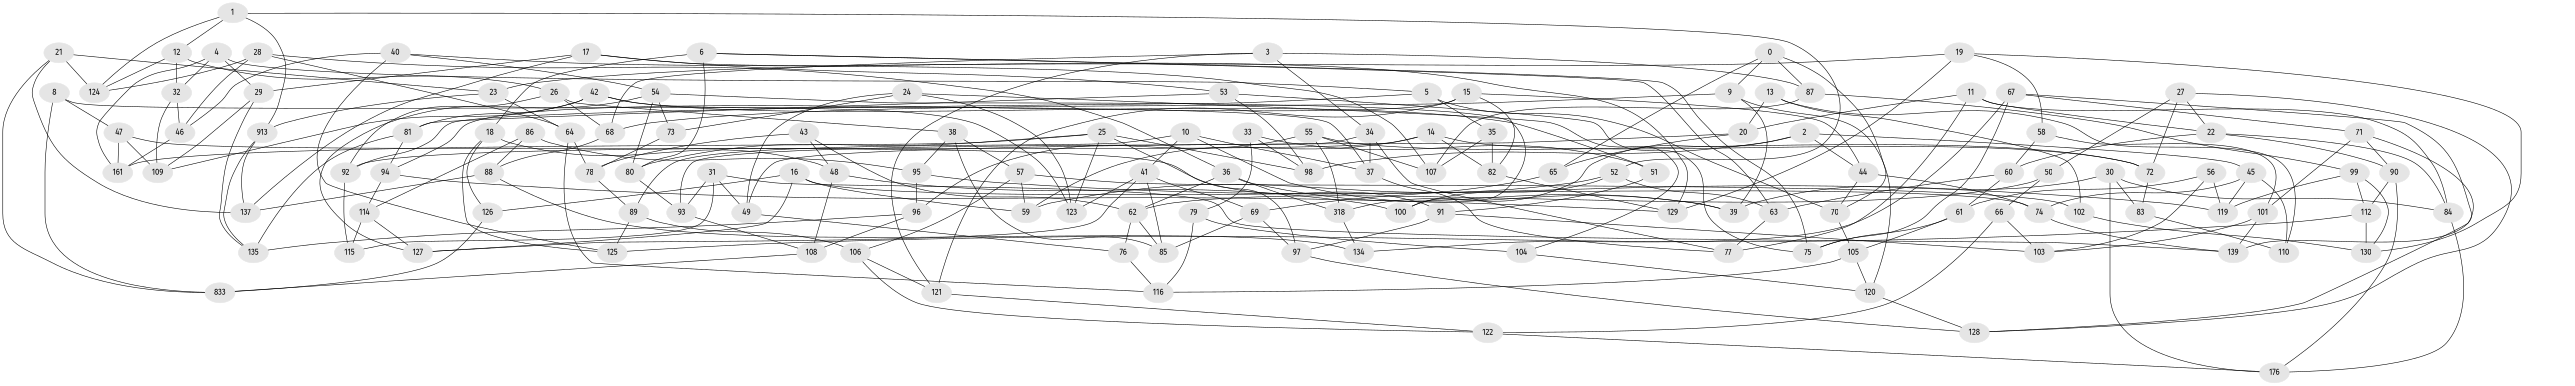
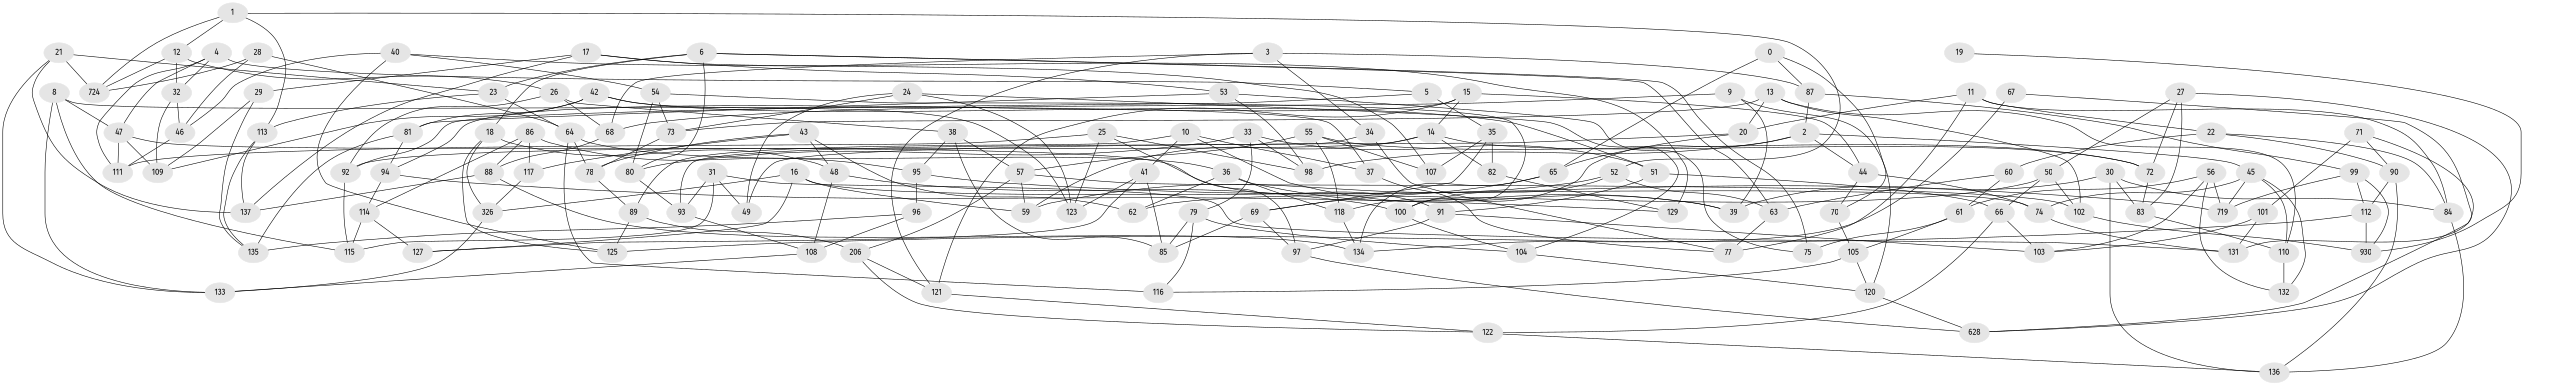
edge "19" -- "23": now "6" -- "23"
edge "0" -- "9": removed
edge "4" -- "29": now "4" -- "47"
edge "28" -- "36": now "64" -- "36"
node "124": label "124" -> "724"
edge "87" -- "107": now "87" -- "2"
edge "54" -- "127": removed
edge "67" -- "71": removed
edge "27" -- "22": now "27" -- "83"
edge "13" -- "73": added
edge "5" -- "70": removed
edge "15" -- "82": now "15" -- "14"
node "913": label "913" -> "113"
node "58": removed
edge "25" -- "80": now "33" -- "80"
edge "19" -- "129": removed
edge "34" -- "37": removed
edge "55" -- "96": now "55" -- "57"
node "161": label "161" -> "111"
node "117": added
edge "65" -- "134": added
edge "51" -- "66": added
edge "41" -- "69": now "35" -- "69"
edge "50" -- "102": added
edge "67" -- "75": removed
node "126": label "126" -> "326"
node "318": label "318" -> "118"
node "119": label "119" -> "719"
edge "8" -- "115": added
edge "100" -- "104": added
edge "62" -- "85": now "79" -- "85"
node "106": label "106" -> "206"
node "76": removed
node "139": label "139" -> "131"
node "130": label "130" -> "930"
node "833": label "833" -> "133"
node "132": added
node "128": label "128" -> "628"
node "176": label "176" -> "136"
